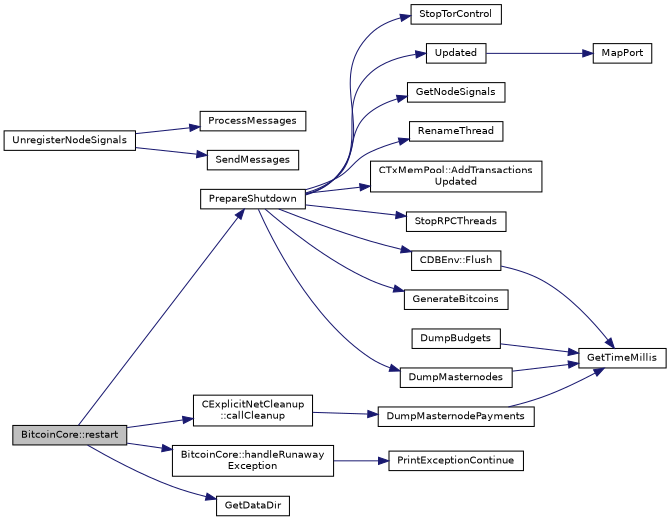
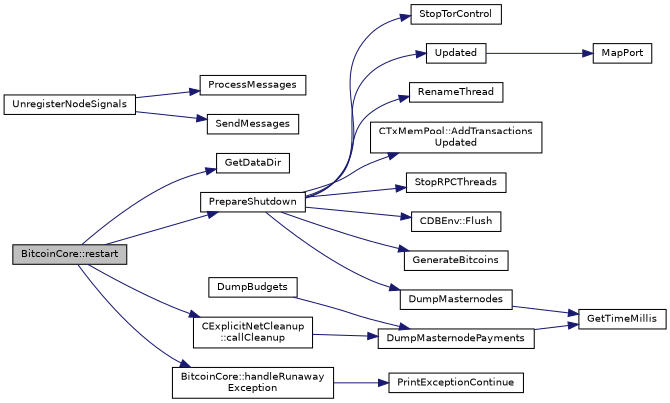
node "GetNodeSignals": removed
edge "CDBEnv::Flush" -> "GetTimeMillis": removed
edge "DumpBudgets" -> "GetTimeMillis": now "DumpBudgets" -> "DumpMasternodePayments"
